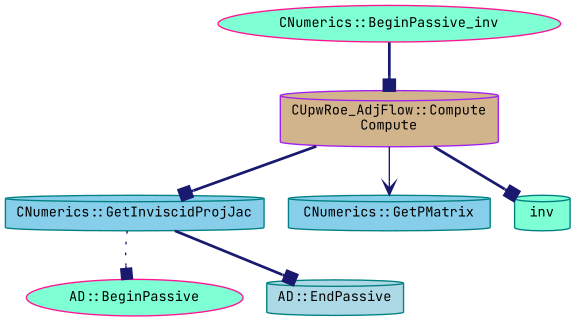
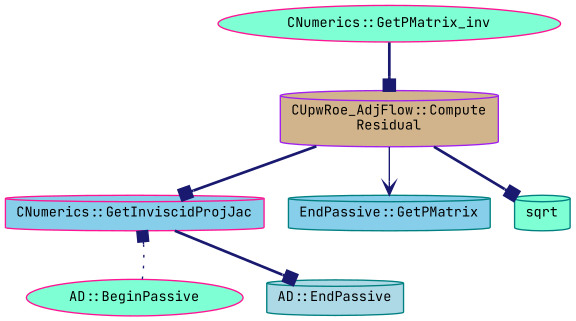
node "CNumerics::BeginPassive_inv": label "CNumerics::BeginPassive_inv" -> "CNumerics::GetPMatrix_inv"
node "CUpwRoe_AdjFlow::Compute Compute": label "CUpwRoe_AdjFlow::Compute Compute" -> "CUpwRoe_AdjFlow::Compute Residual"
node "CNumerics::GetInviscidProjJac": color teal -> deeppink
node "CNumerics::GetPMatrix": label "CNumerics::GetPMatrix" -> "EndPassive::GetPMatrix"
node "inv": label "inv" -> "sqrt"
edge "CNumerics::GetInviscidProjJac" -> "AD::BeginPassive": reversed
